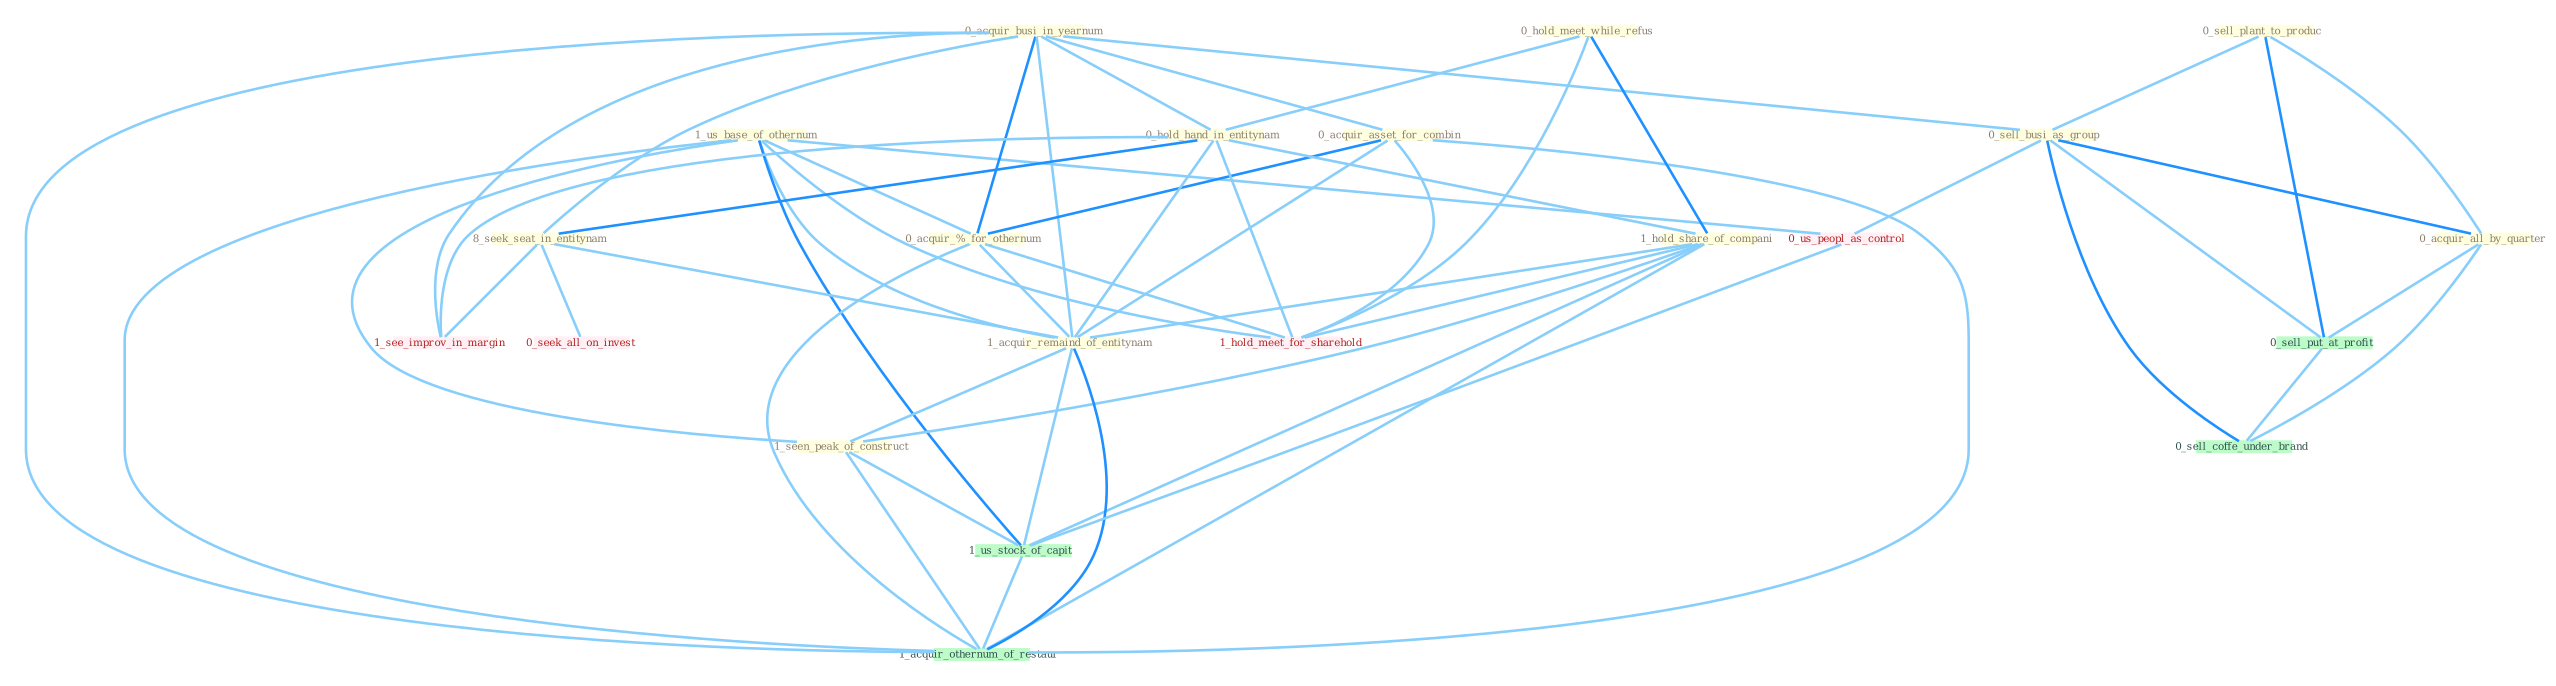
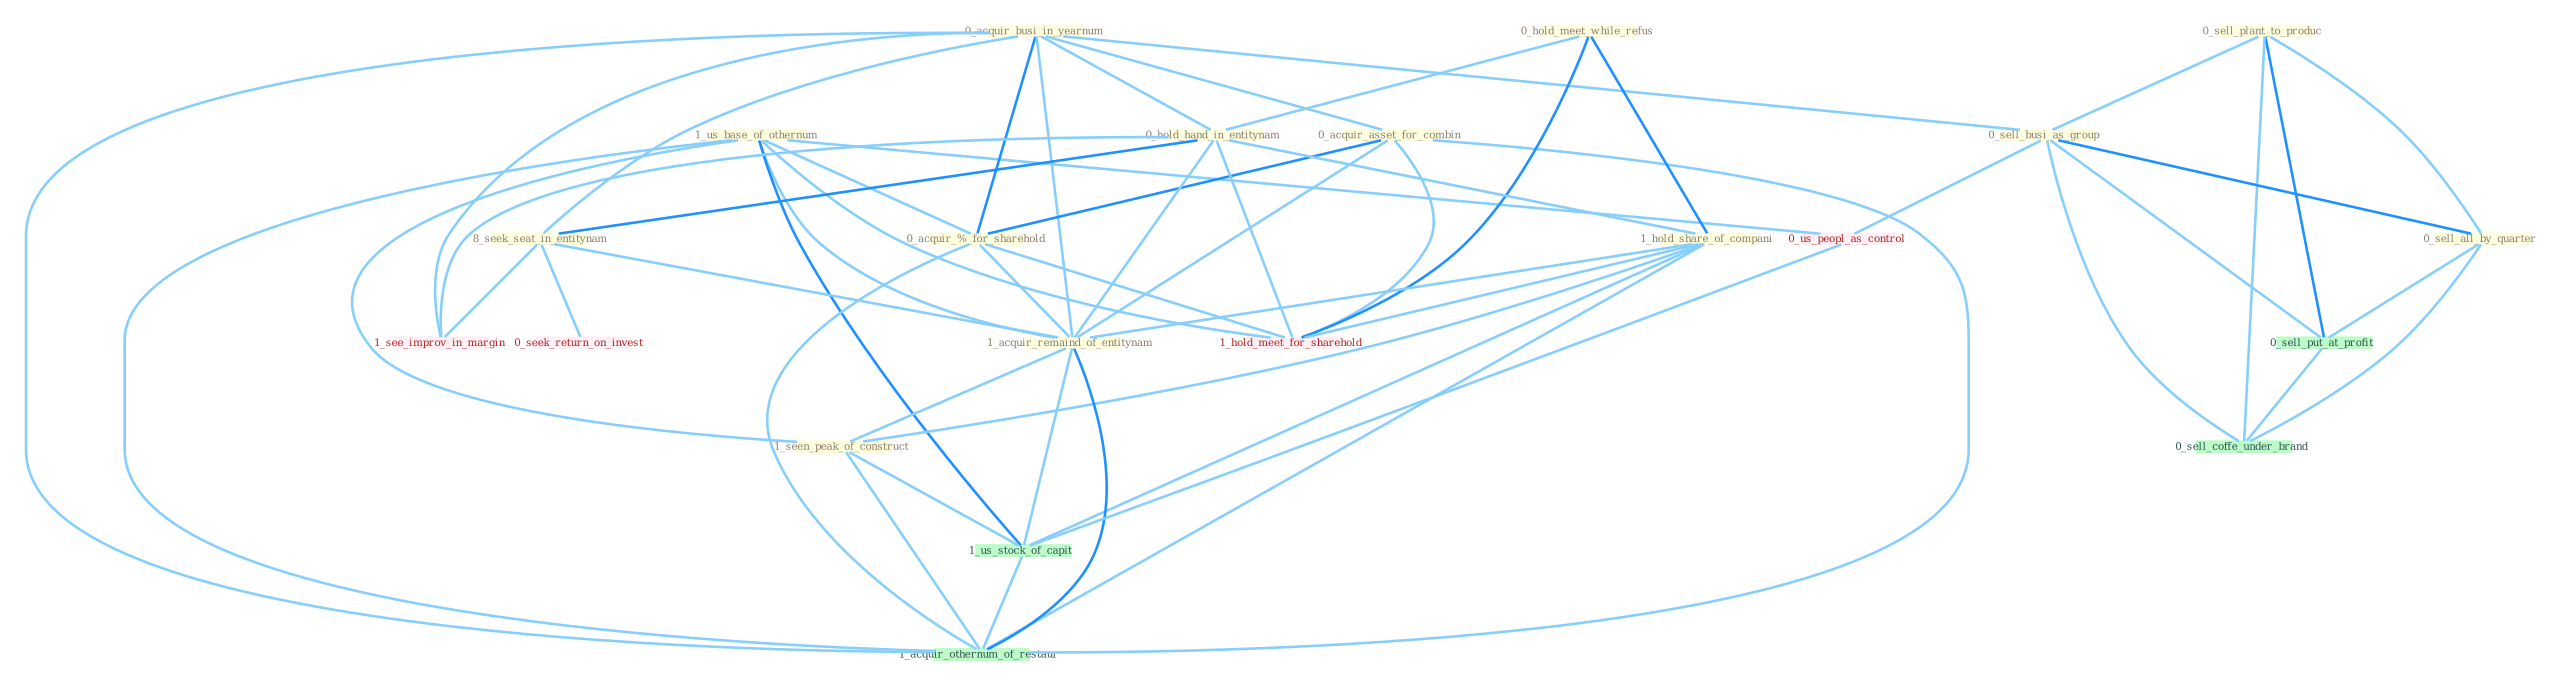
edge "0_hold_meet_while_refus" -- "1_hold_meet_for_sharehold": color #87cefa -> #1e90ff
node "0_acquir_%_for_othernum": label "0_acquir_%_for_othernum" -> "0_acquir_%_for_sharehold"
edge "0_sell_plant_to_produc" -- "0_sell_coffe_under_brand": added
node "0_acquir_all_by_quarter": label "0_acquir_all_by_quarter" -> "0_sell_all_by_quarter"
edge "0_sell_busi_as_group" -- "0_sell_coffe_under_brand": color #1e90ff -> #87cefa
node "0_seek_all_on_invest": label "0_seek_all_on_invest" -> "0_seek_return_on_invest"
